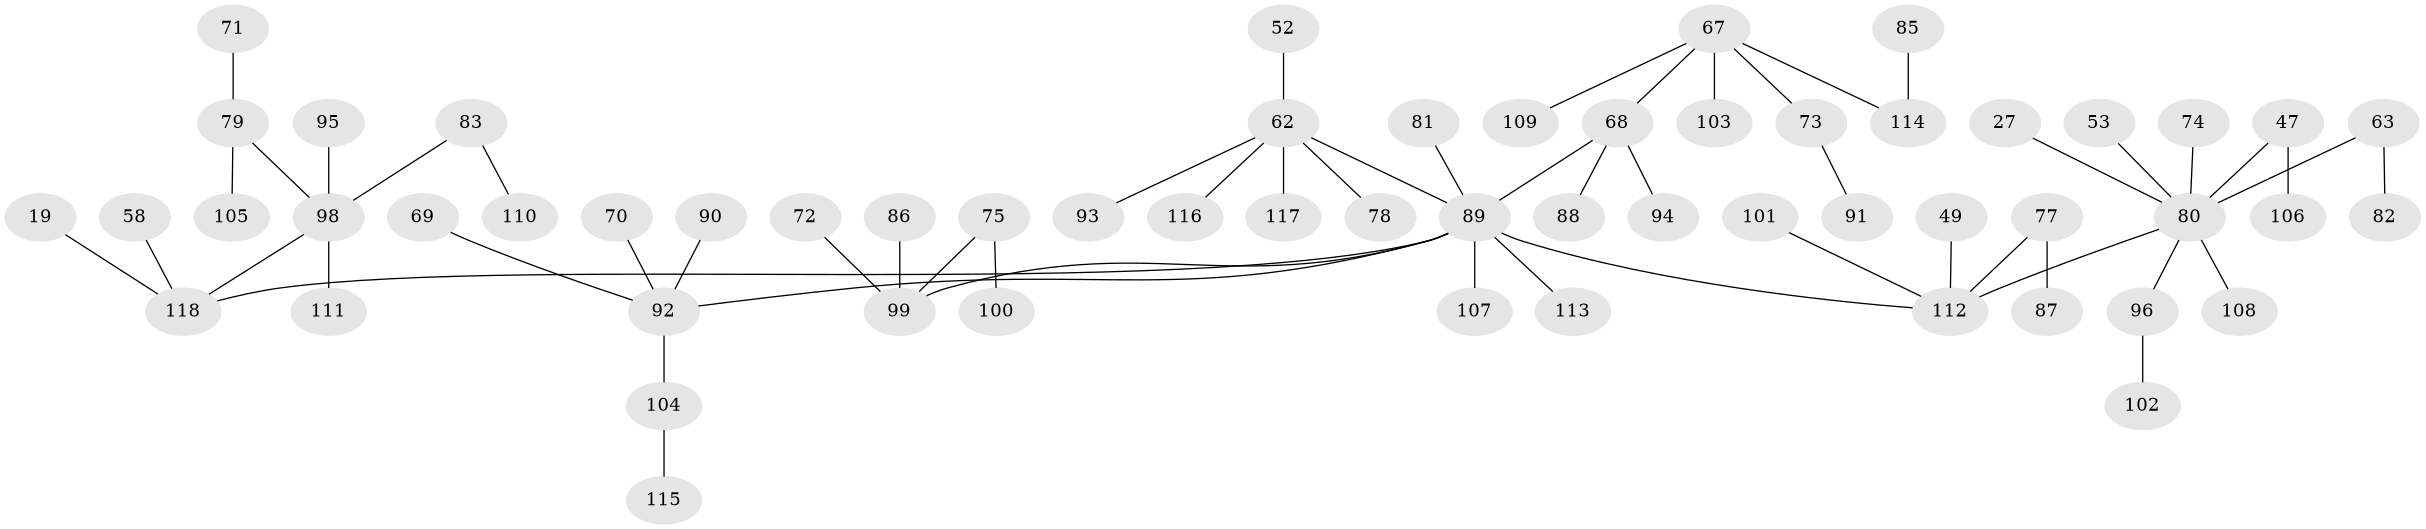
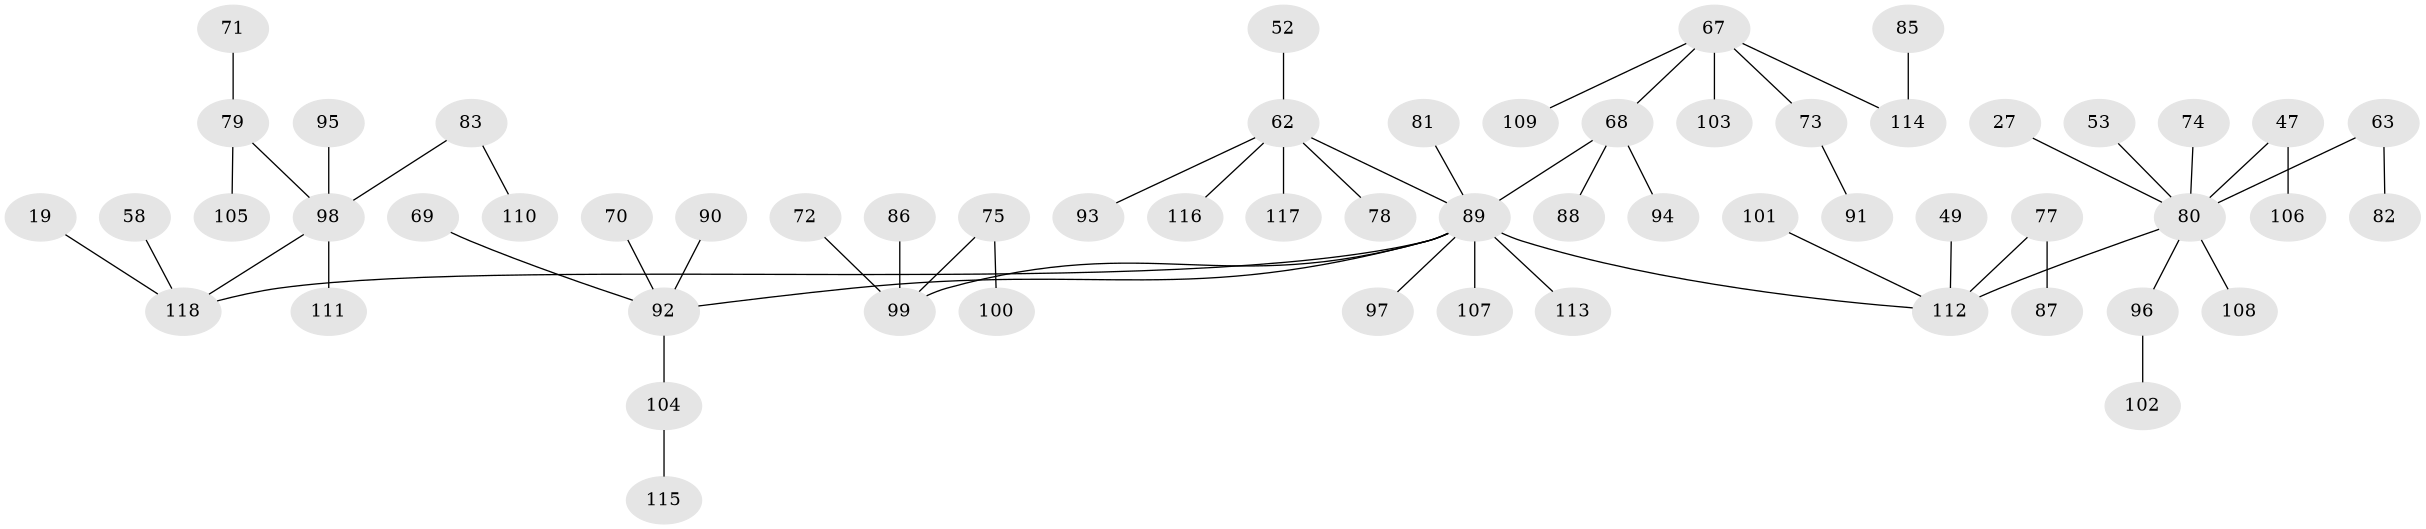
node "97": added
